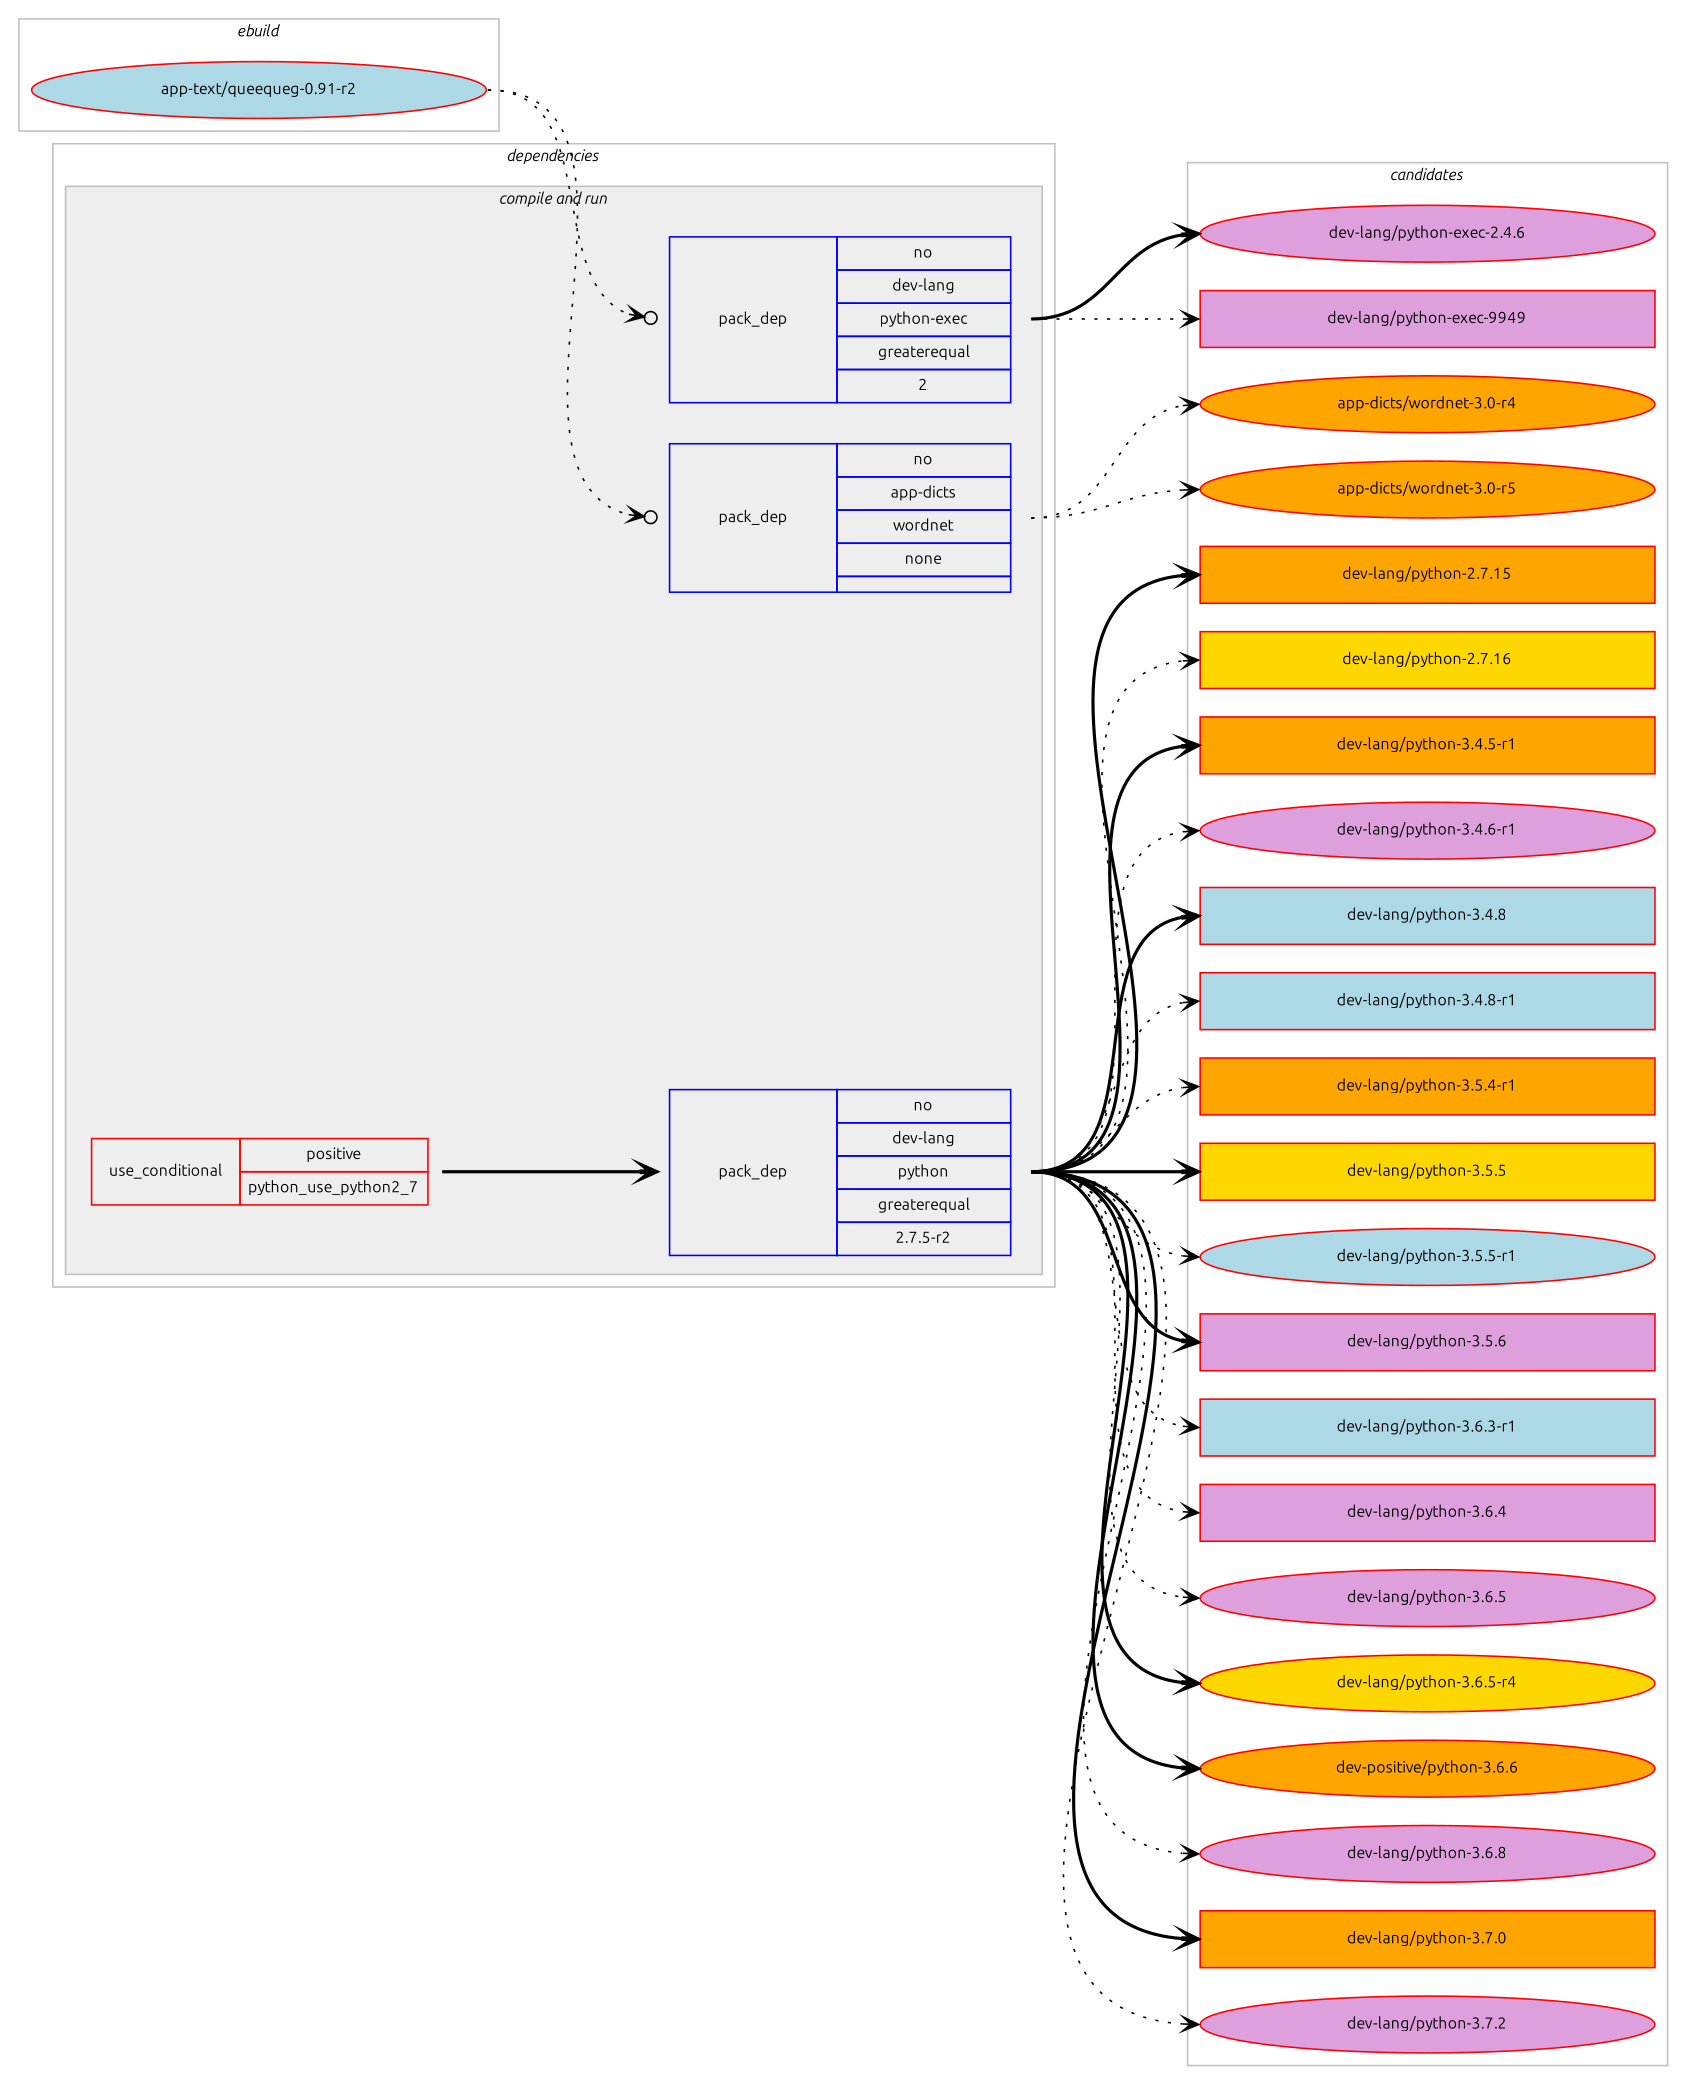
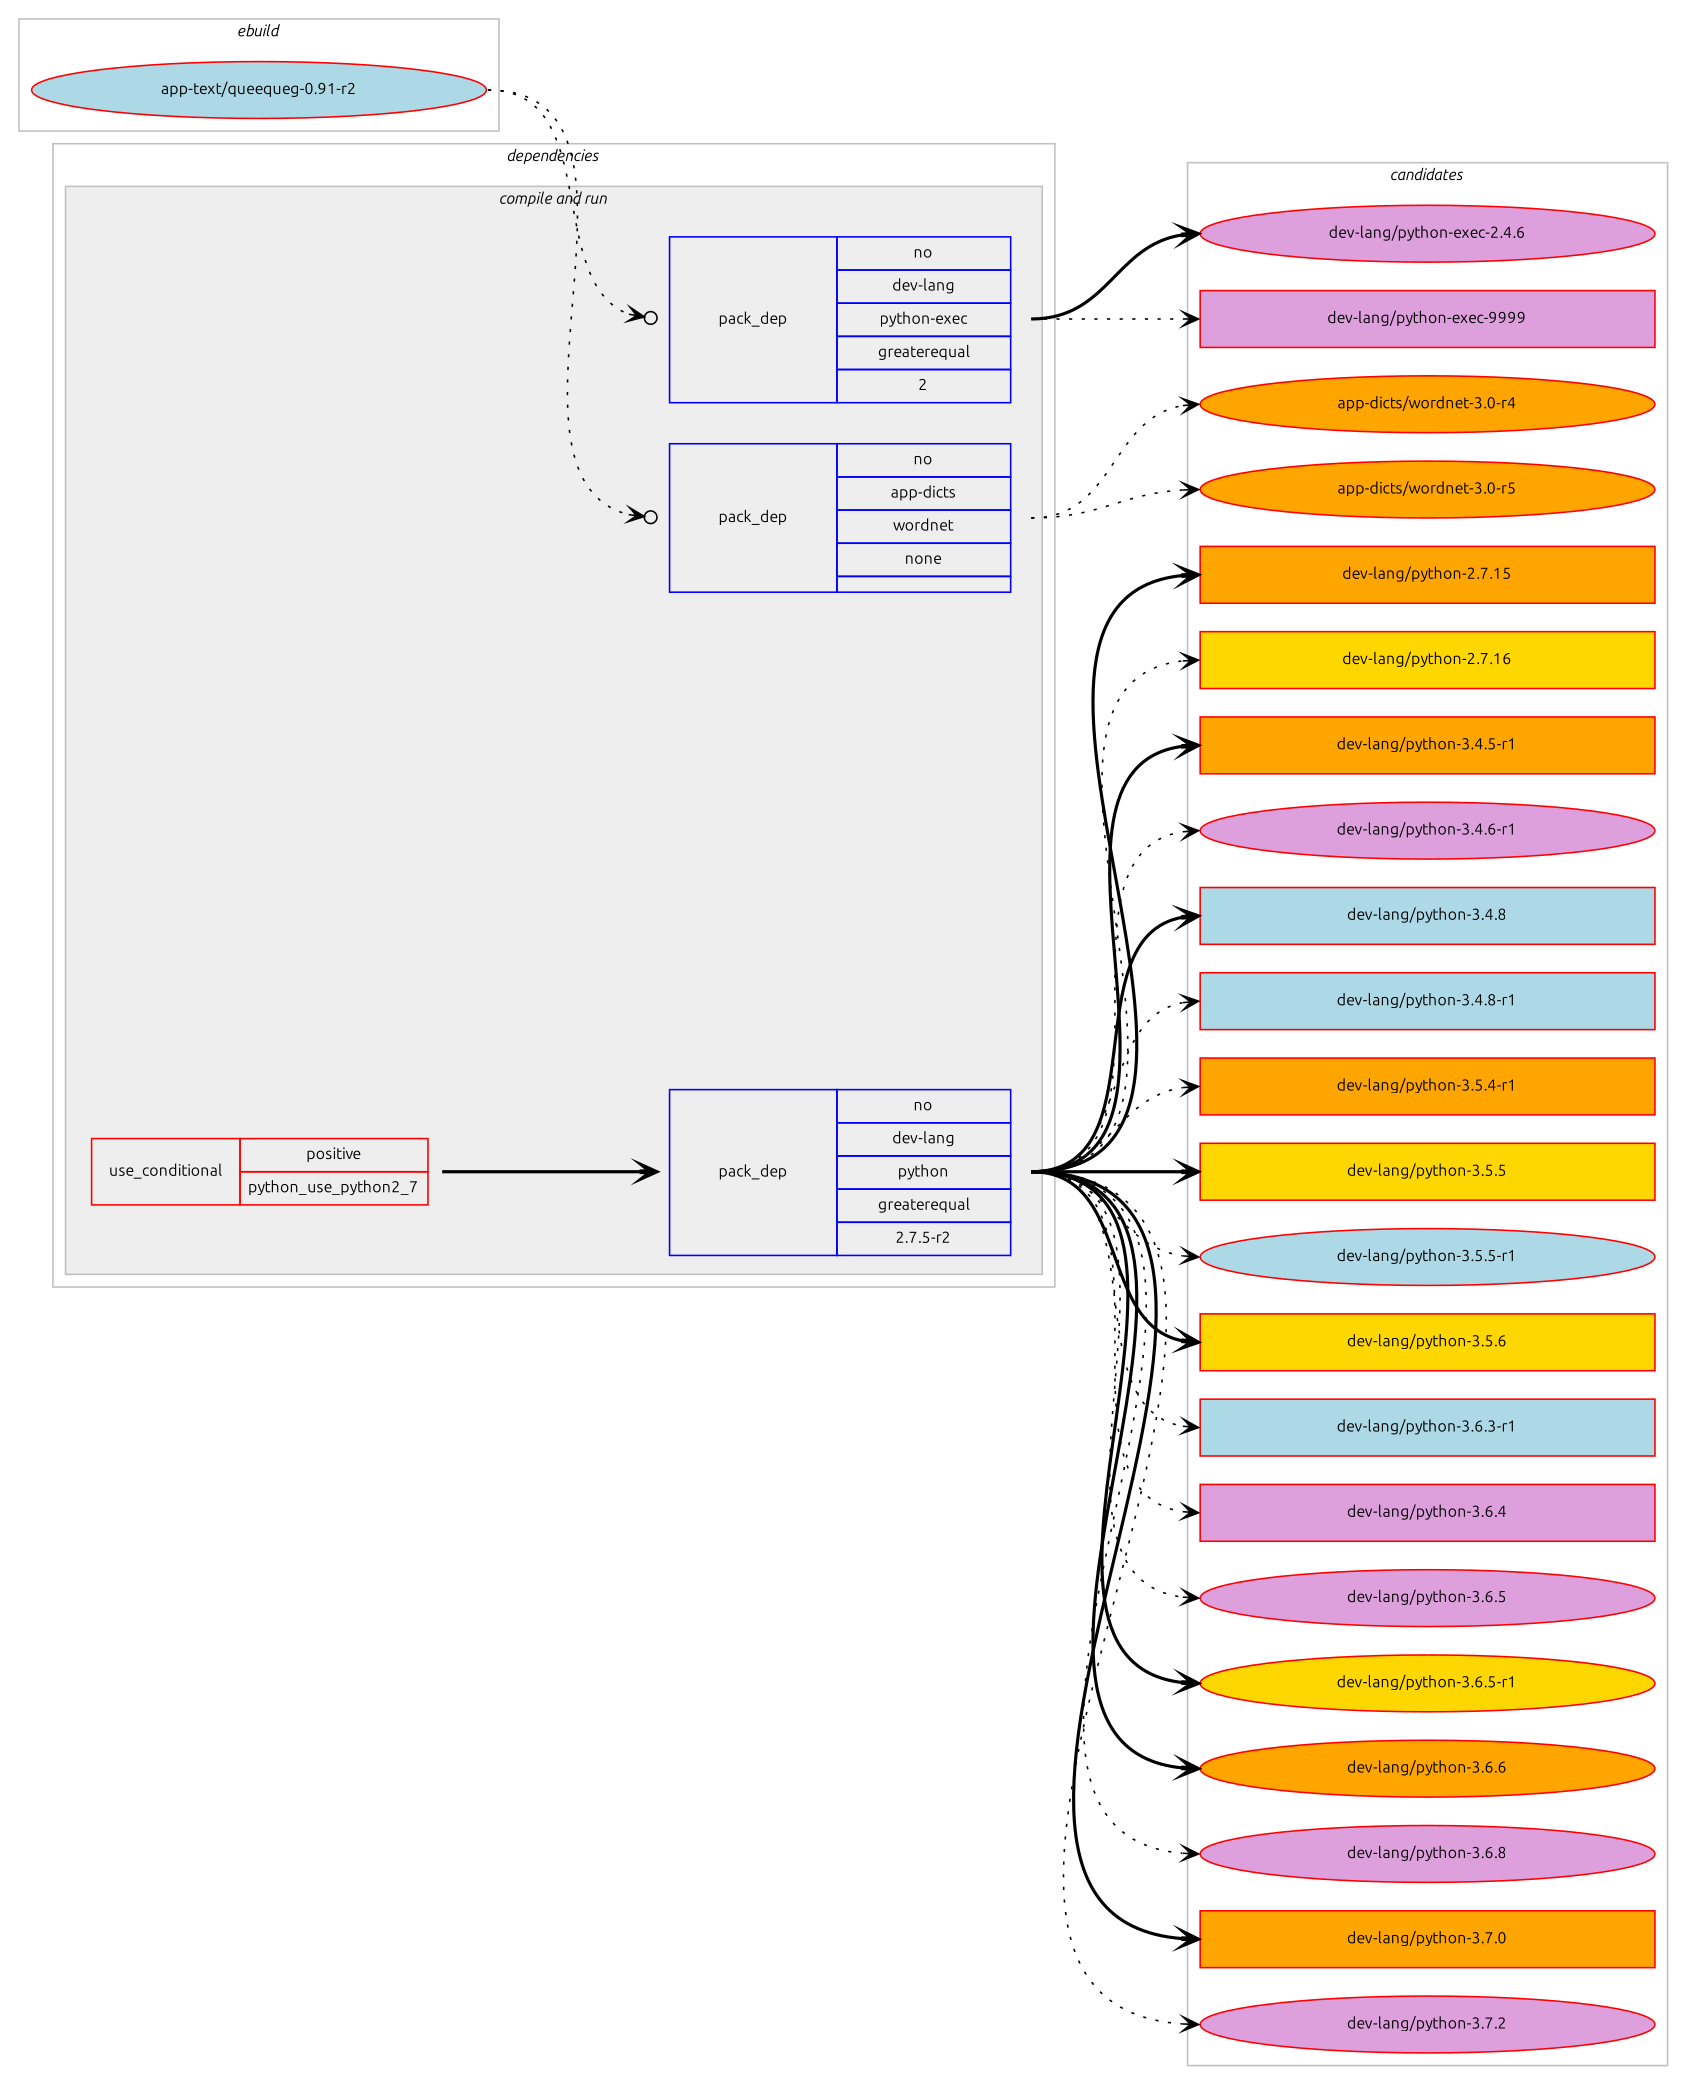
node "dev-lang/python-exec-9949": label "dev-lang/python-exec-9949" -> "dev-lang/python-exec-9999"
node "dev-lang/python-3.5.6": fillcolor plum -> gold
node "dev-lang/python-3.6.5-r4": label "dev-lang/python-3.6.5-r4" -> "dev-lang/python-3.6.5-r1"
node "dev-positive/python-3.6.6": label "dev-positive/python-3.6.6" -> "dev-lang/python-3.6.6"
